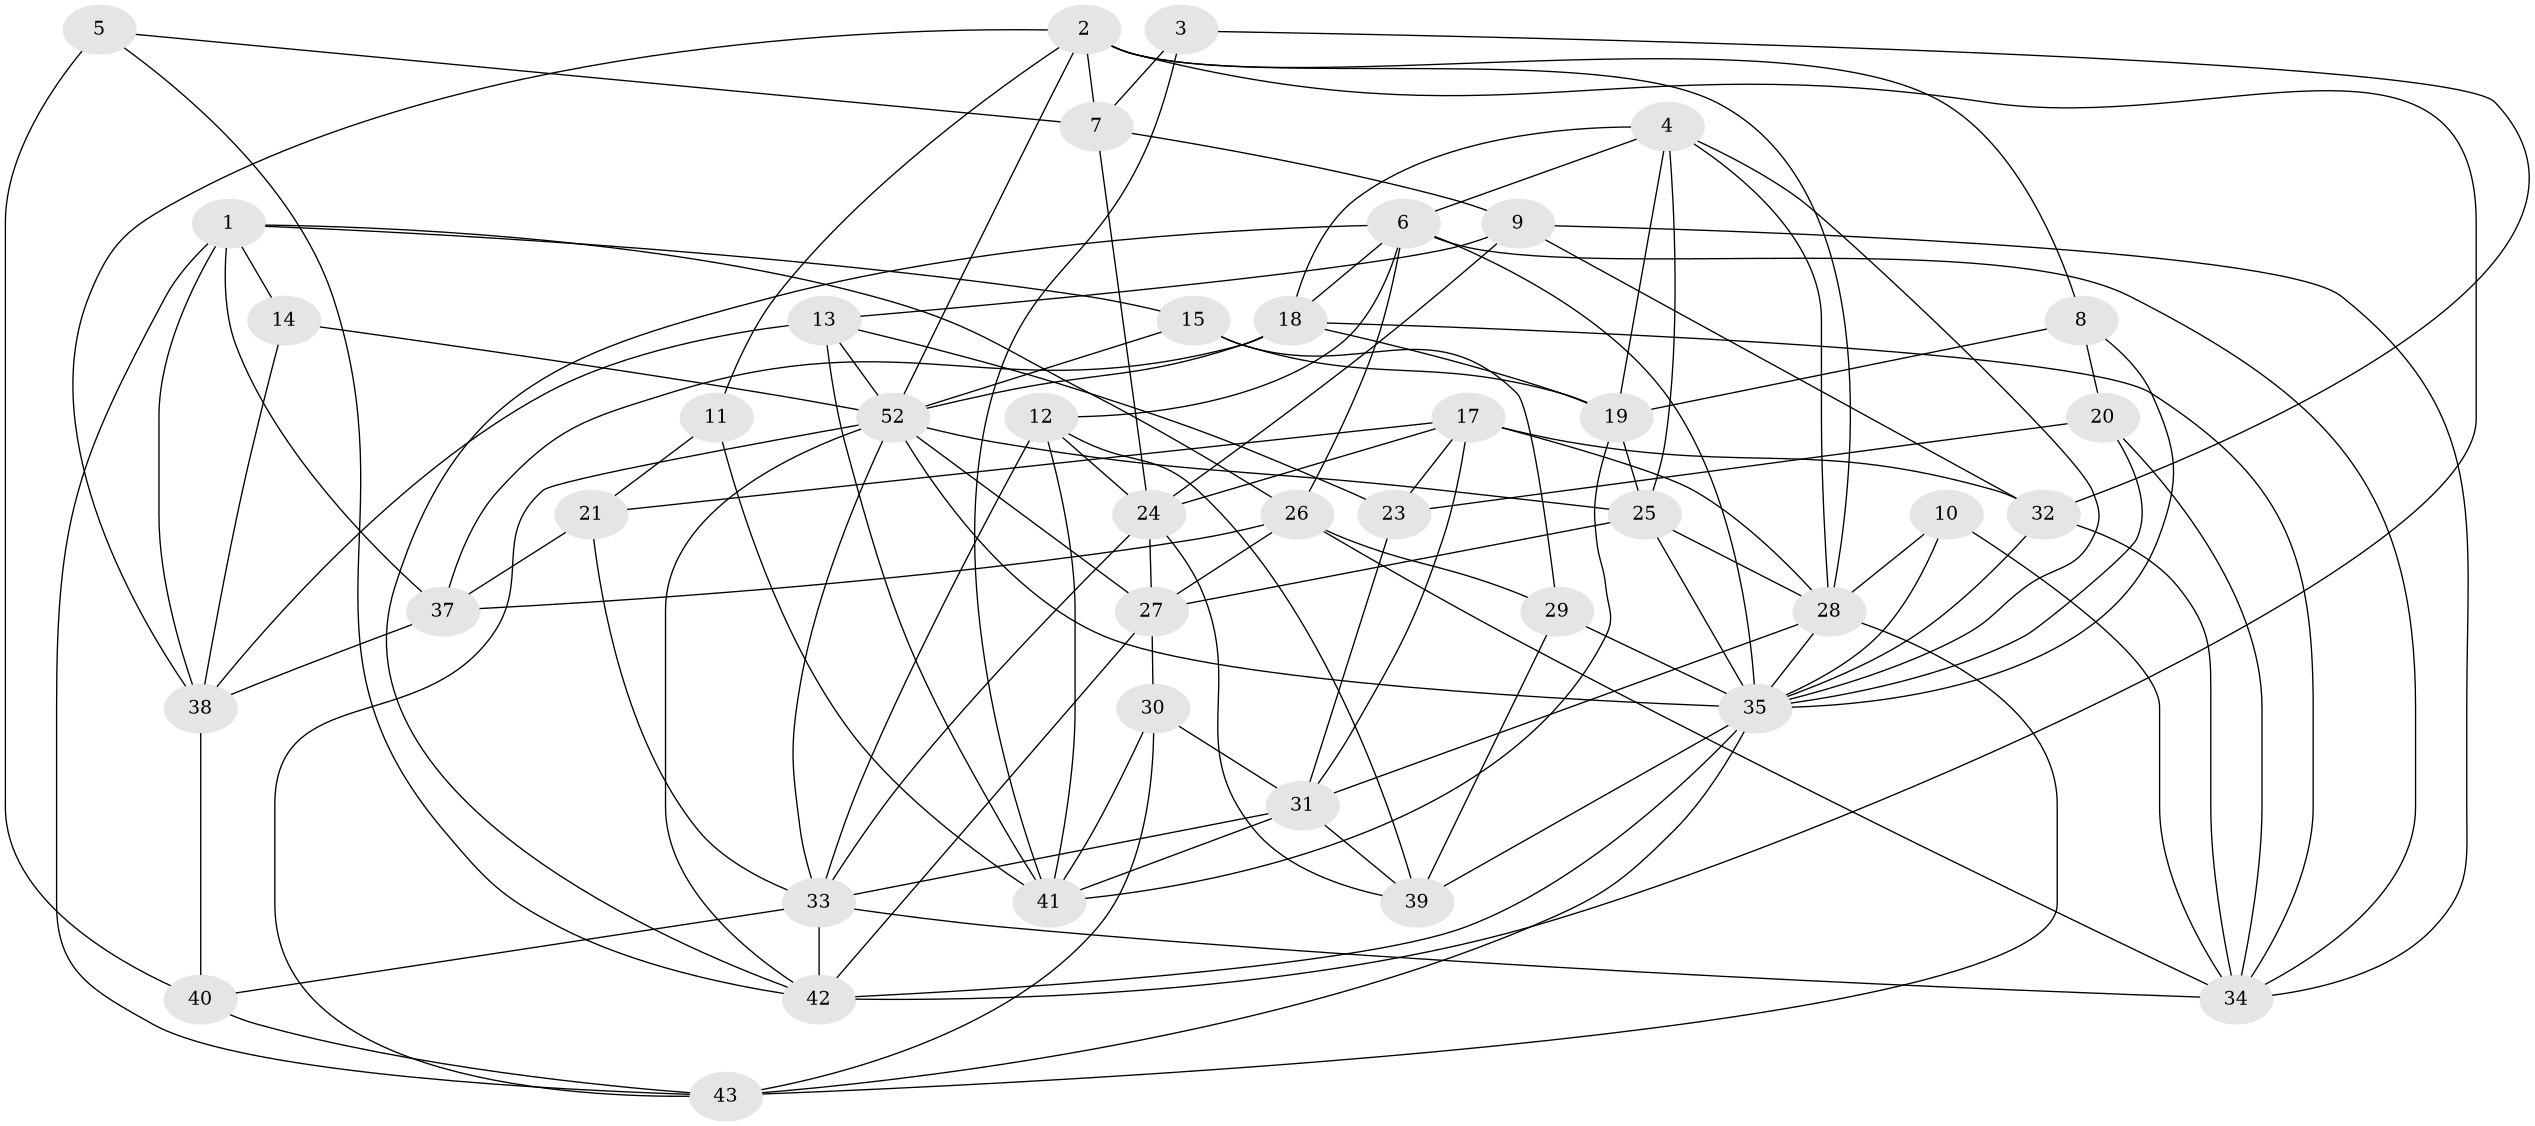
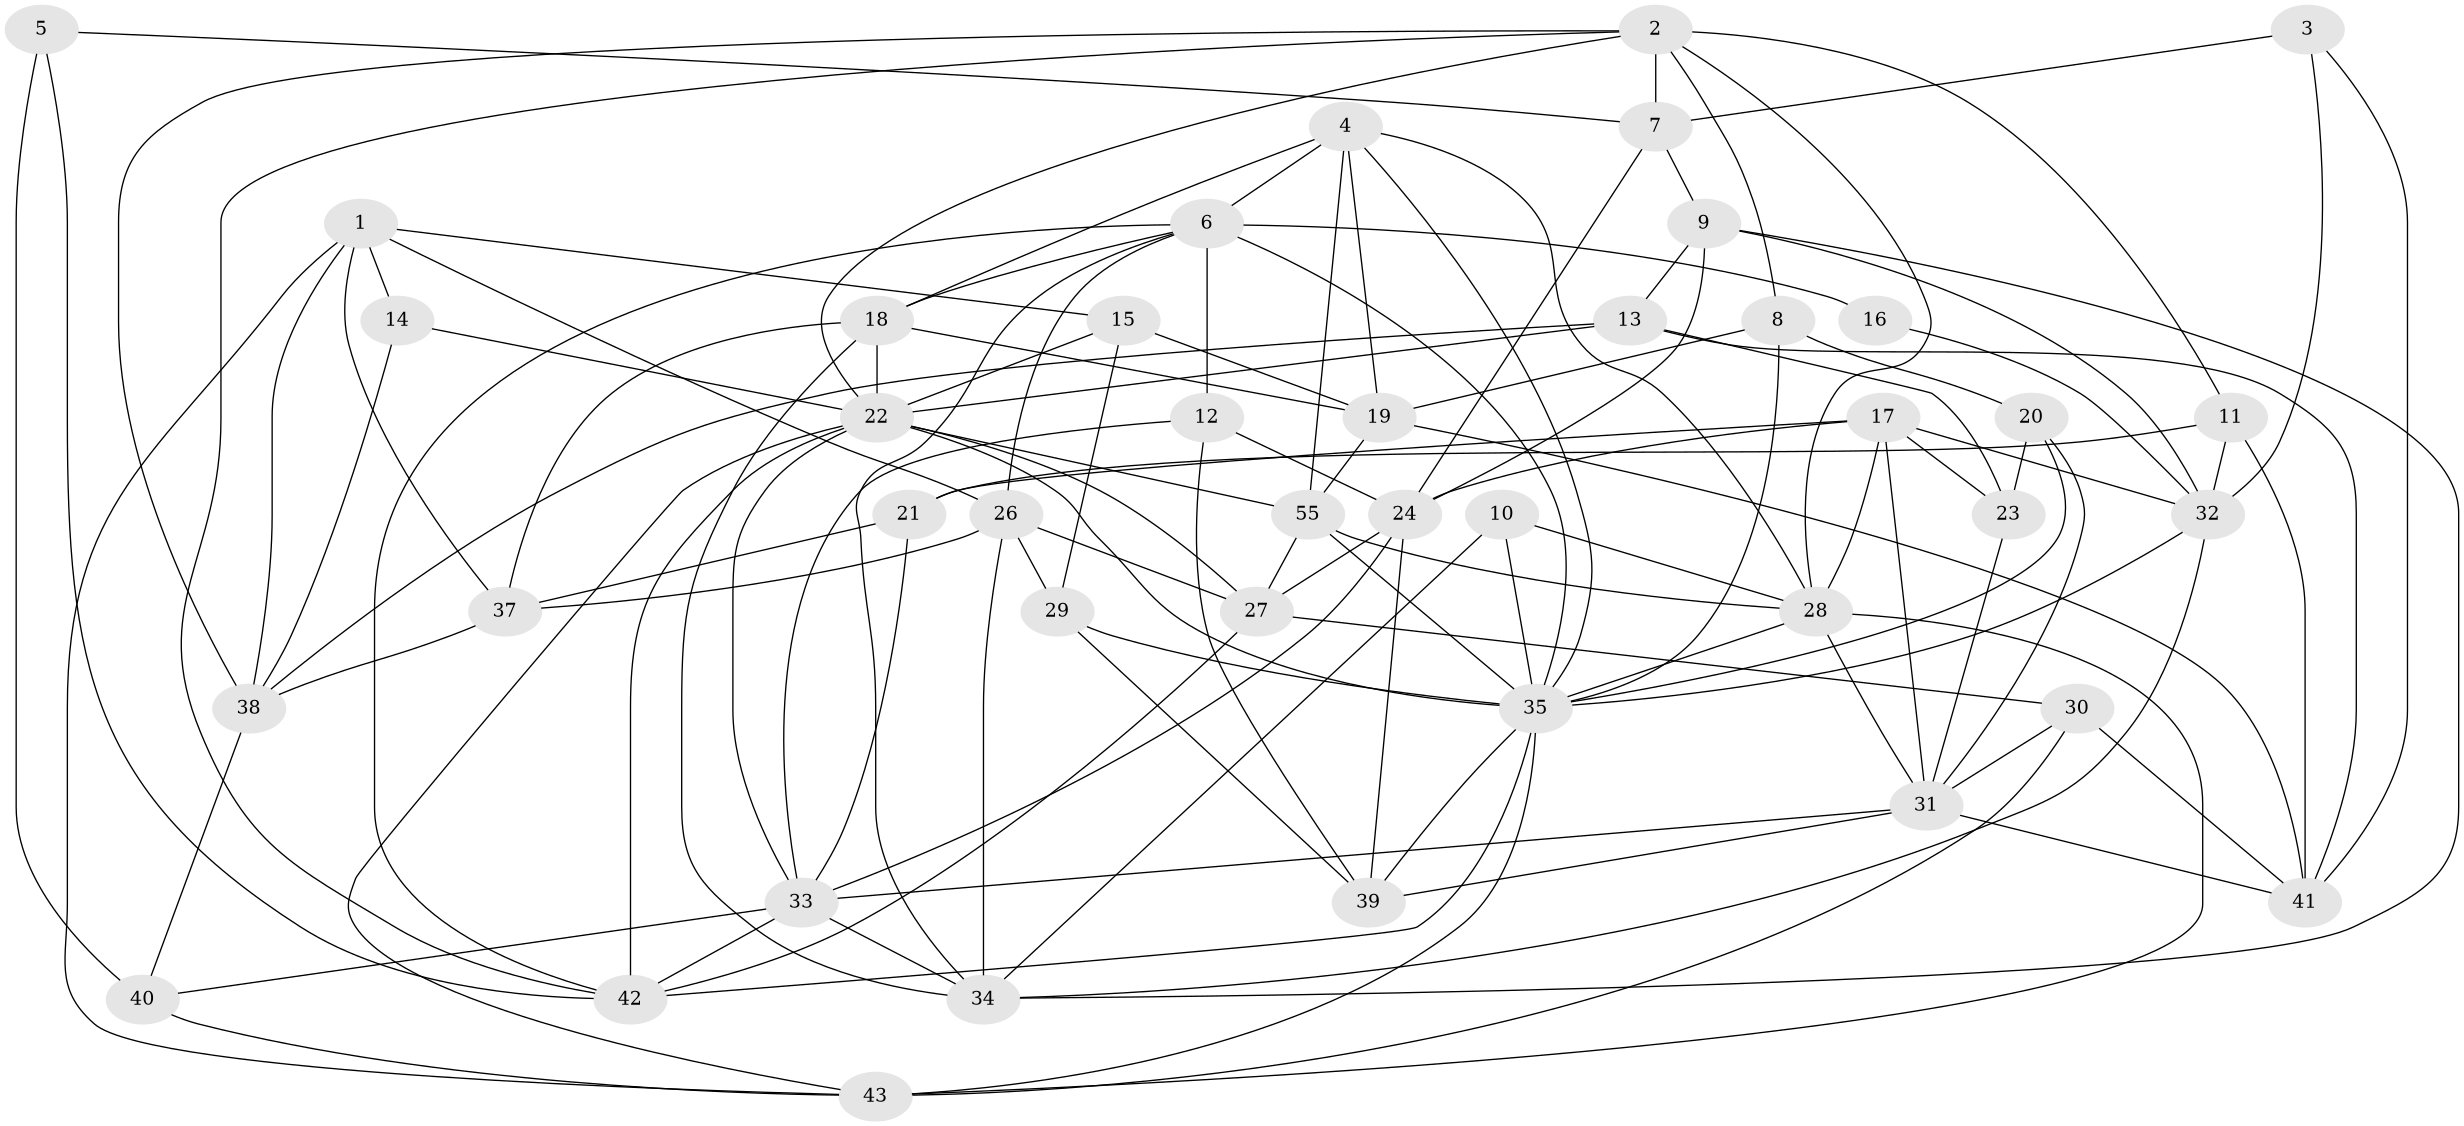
node "16": added
node "52": label "52" -> "22"
edge "11" -- "32": added
node "25": label "25" -> "55"
edge "12" -- "41": removed
edge "20" -- "34": now "20" -- "31"
